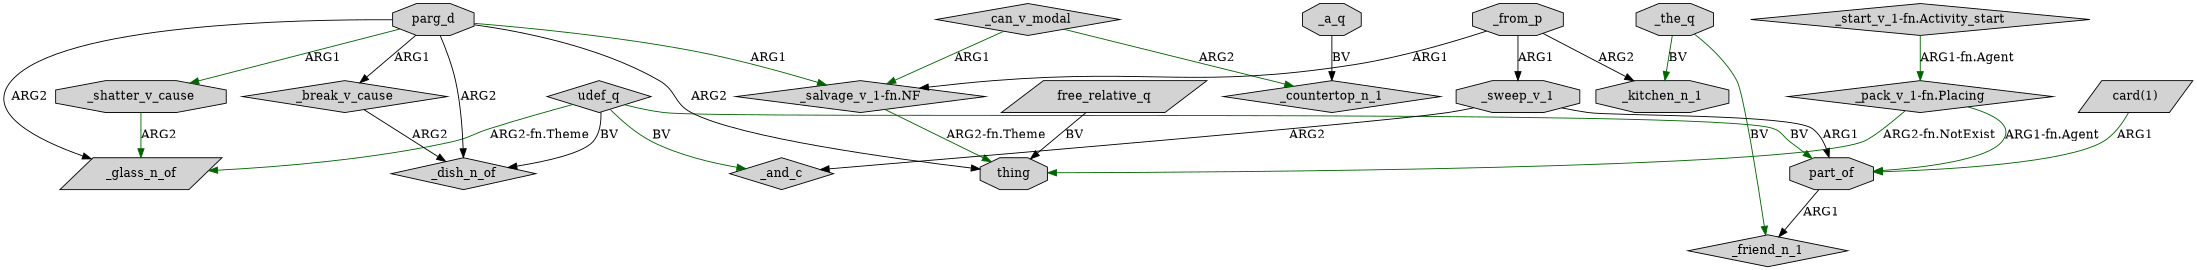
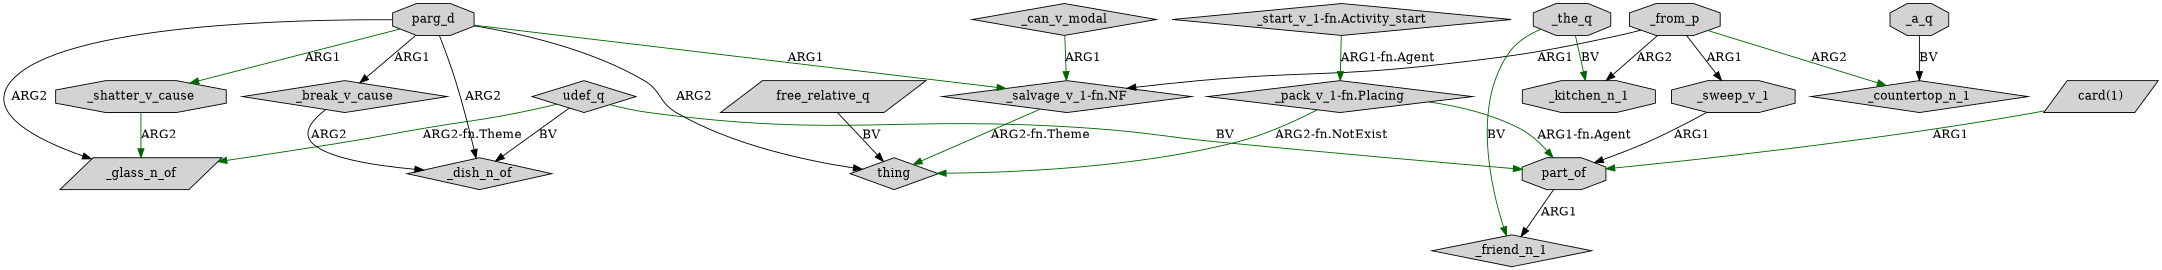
edge "_can_v_modal" -> "_countertop_n_1": now "_from_p" -> "_countertop_n_1"
node "_and_c": removed
node "thing": shape octagon -> diamond
